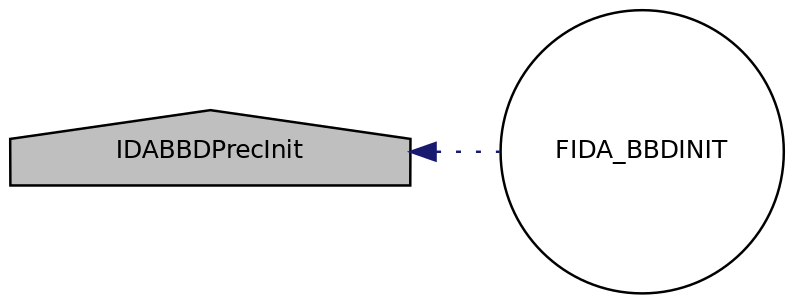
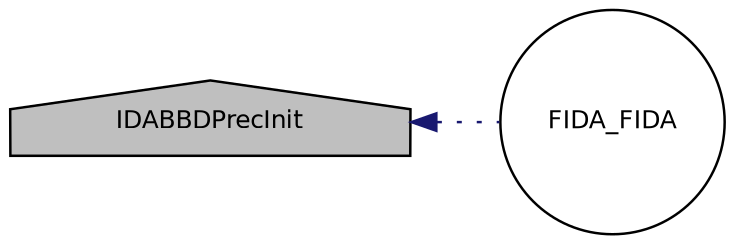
node "FIDA_BBDINIT": label "FIDA_BBDINIT" -> "FIDA_FIDA"
